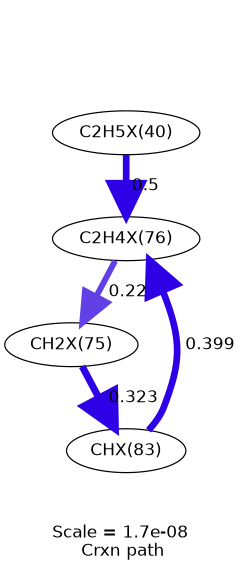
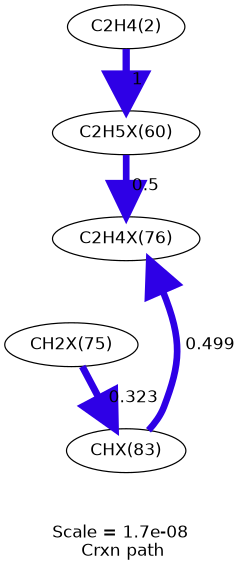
node "C2H4(2)": added
node "C2H5X(40)": label "C2H5X(40)" -> "C2H5X(60)"
edge "C2H4X(76)" -> "CH2X(75)": removed, label "0.222"
edge "CHX(83)" -> "C2H4X(76)": label " 0.399" -> " 0.499"
